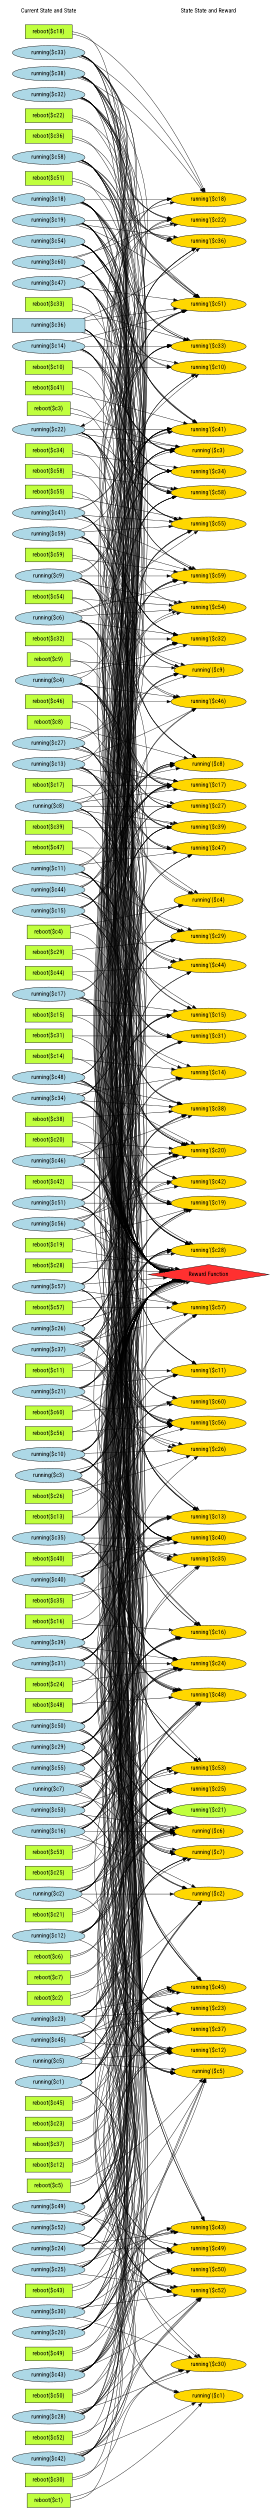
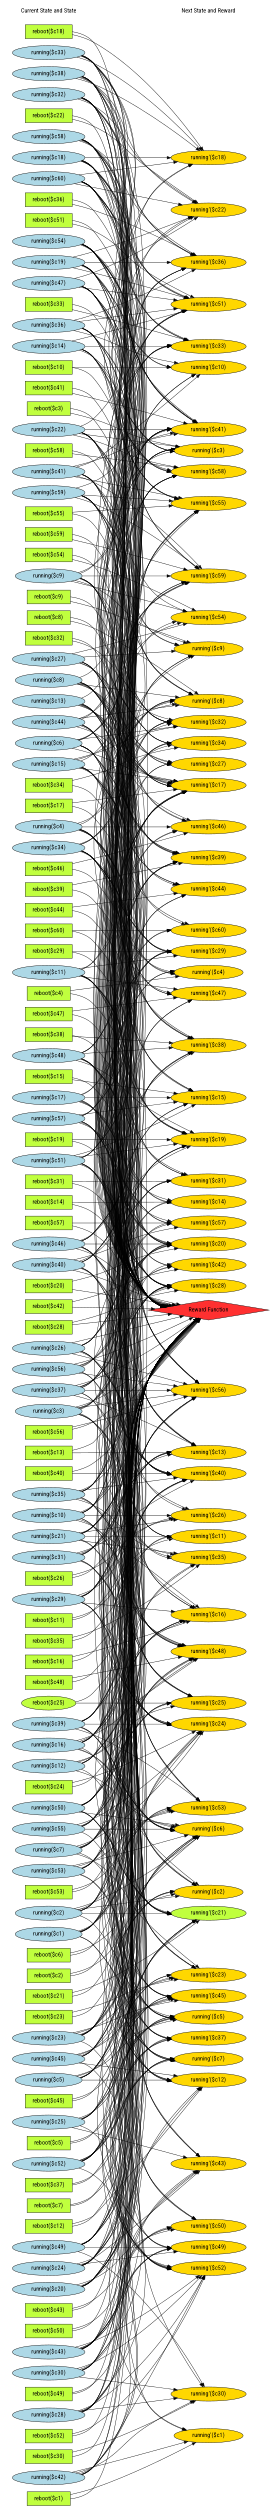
node "State State and Reward": label "State State and Reward" -> "Next State and Reward"
edge "running'($c22)" -> "running($c22)": reversed
node "running($c36)": shape box -> ellipse
edge "running($c54)" -> "running'($c3)": now "running($c54)" -> "running'($c41)"
edge "running($c44)" -> "running'($c17)": added
node "reboot($c25)": shape box -> ellipse
